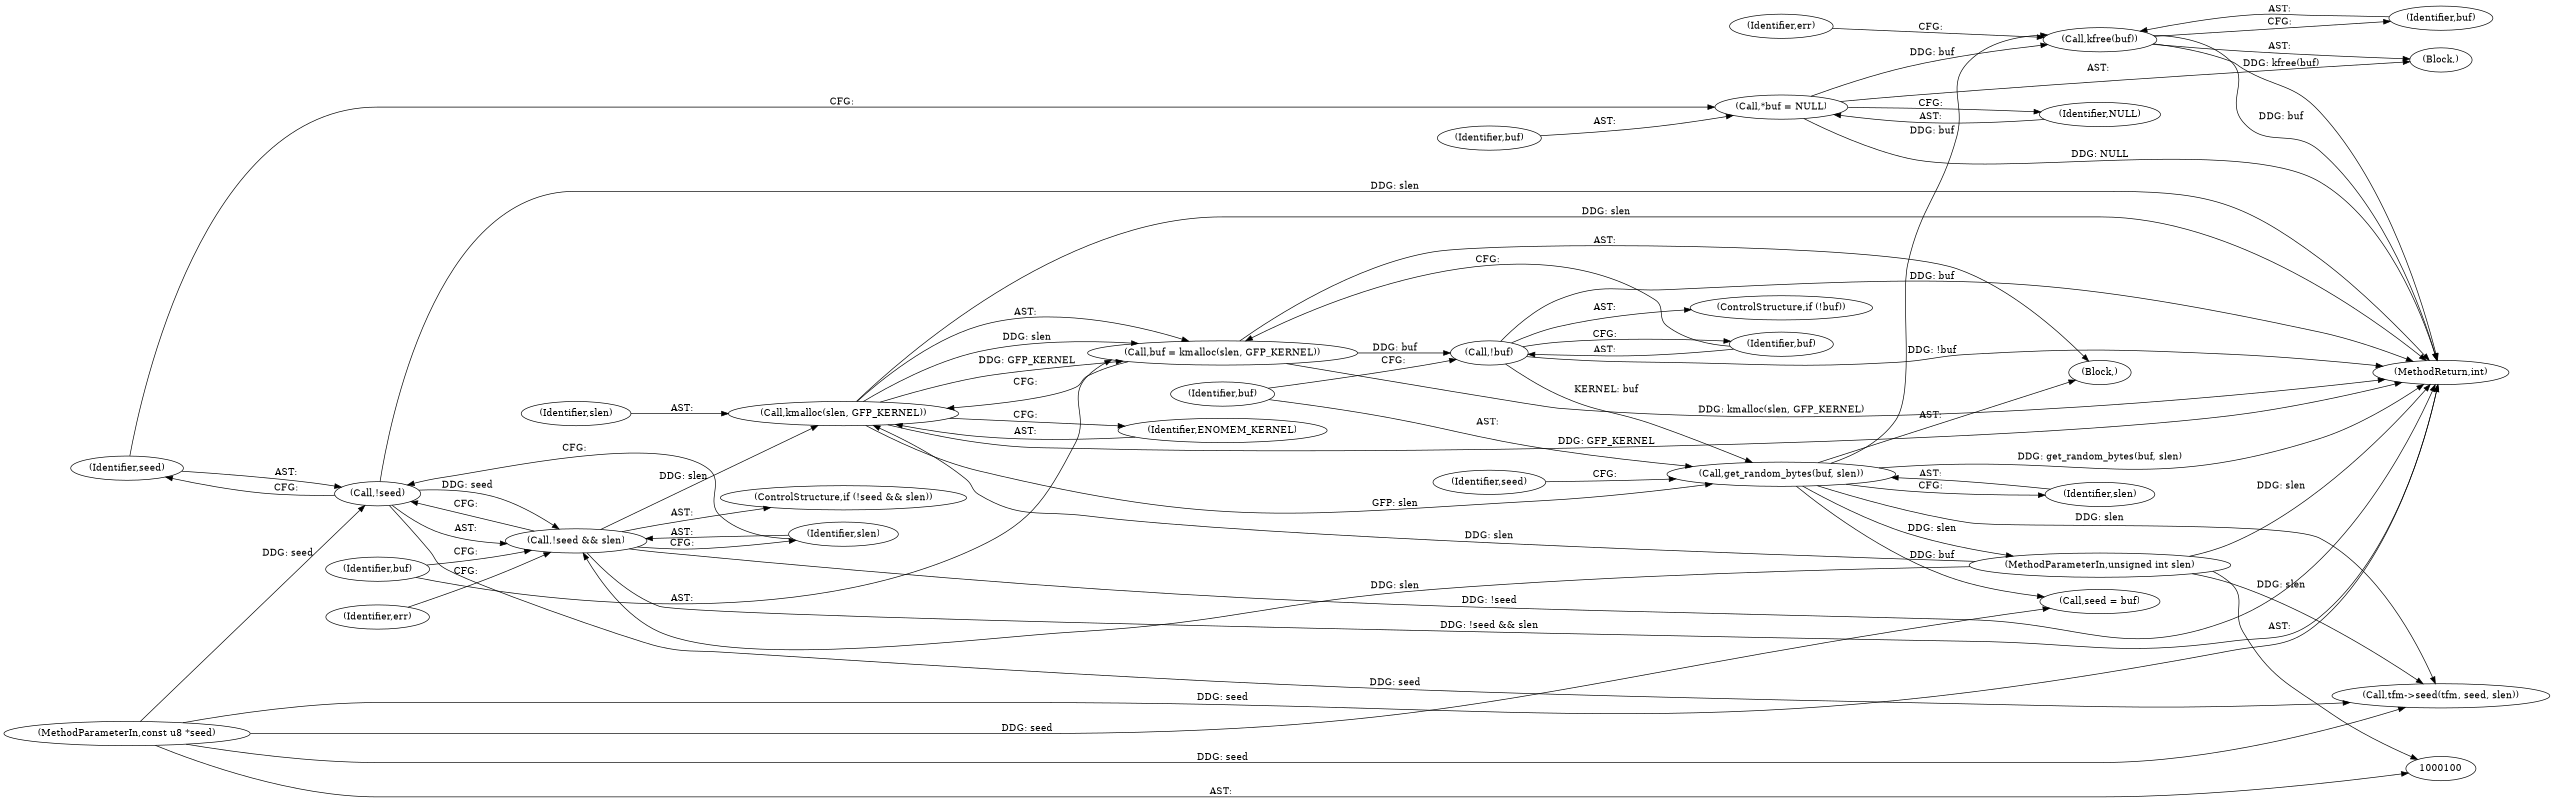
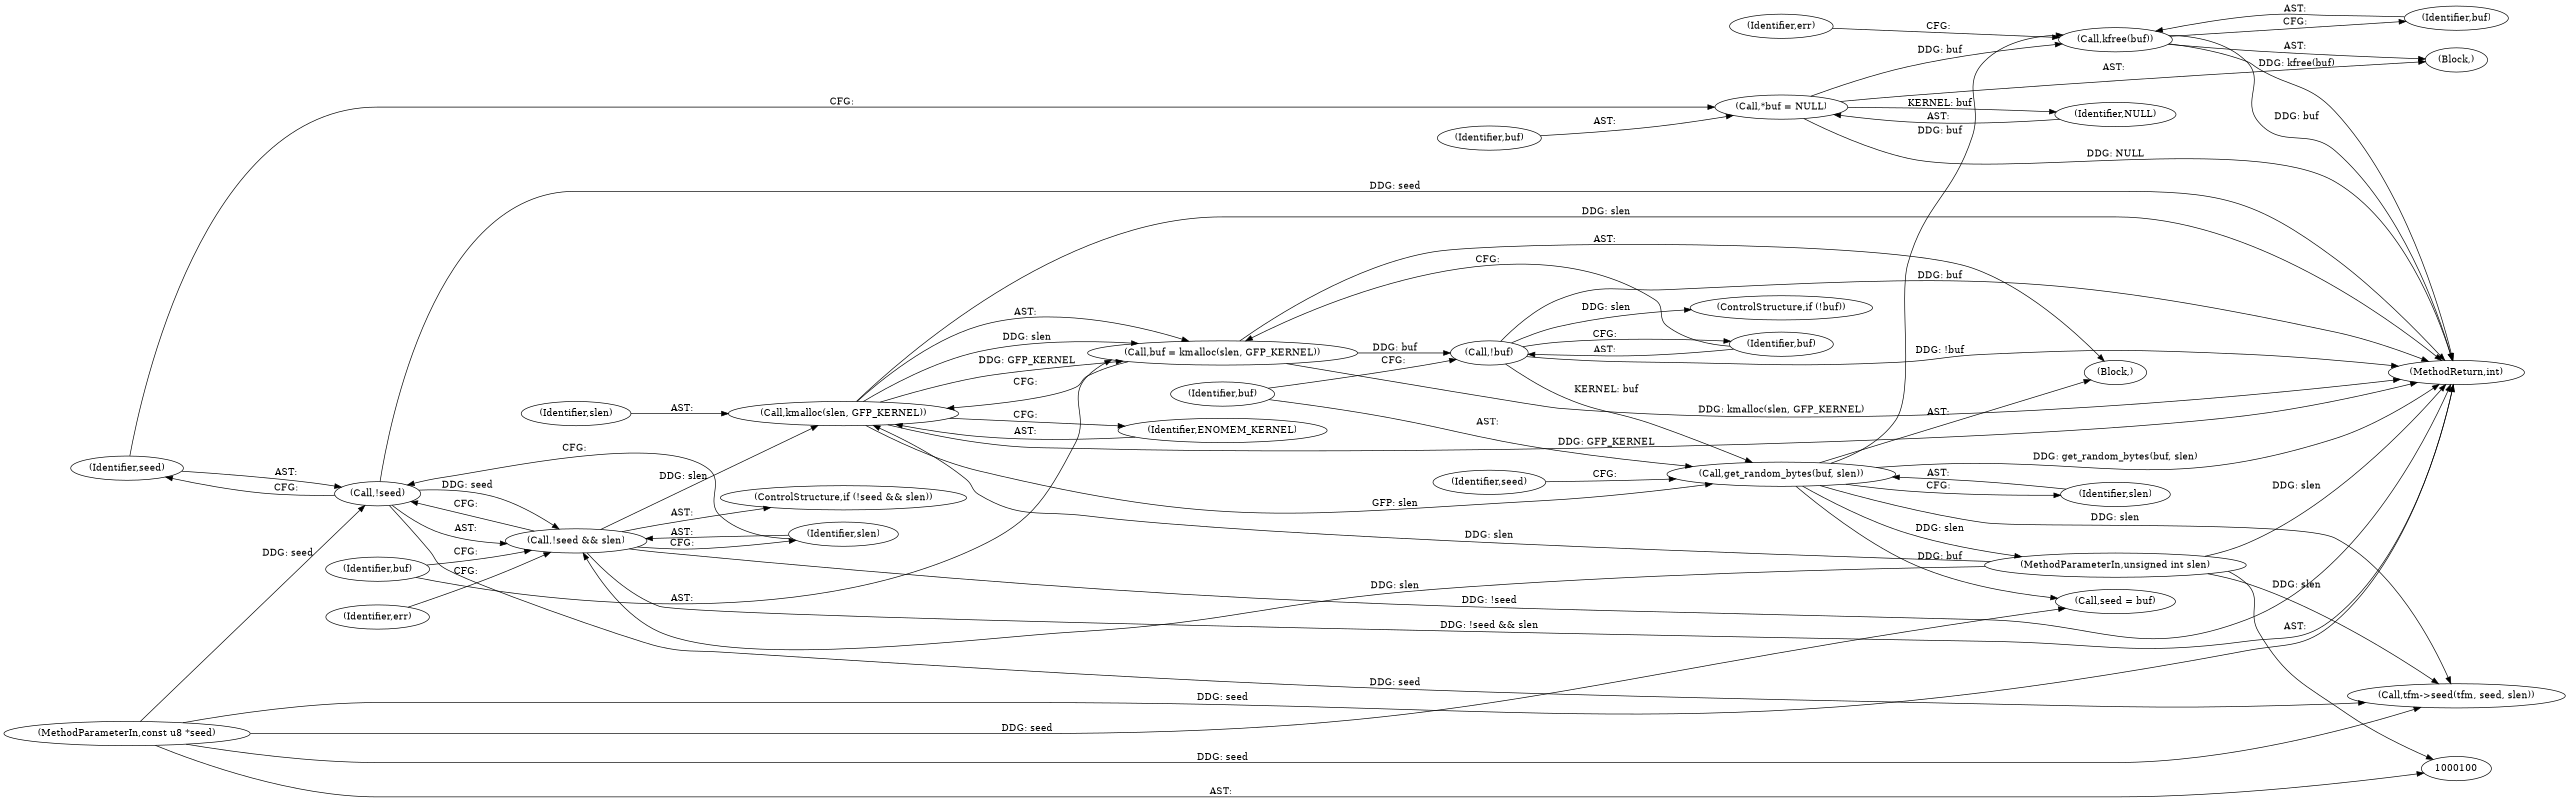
edge "(Call,*buf = NULL)" -> "(Identifier,NULL)": label "CFG: " -> "KERNEL: buf"
edge "(Call,!seed)" -> "(MethodReturn,int)": label "DDG: slen" -> "DDG: seed"
edge "(Call,!buf)" -> "(ControlStructure,if (!buf))": label "AST: " -> "DDG: slen"
